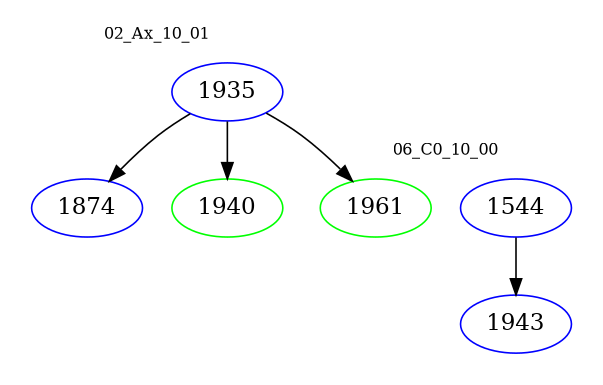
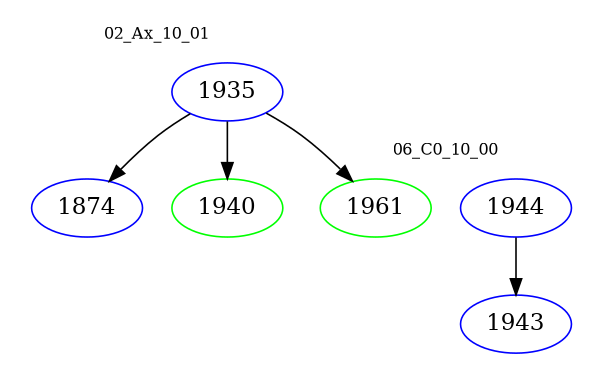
node "1544": label "1544" -> "1944"
